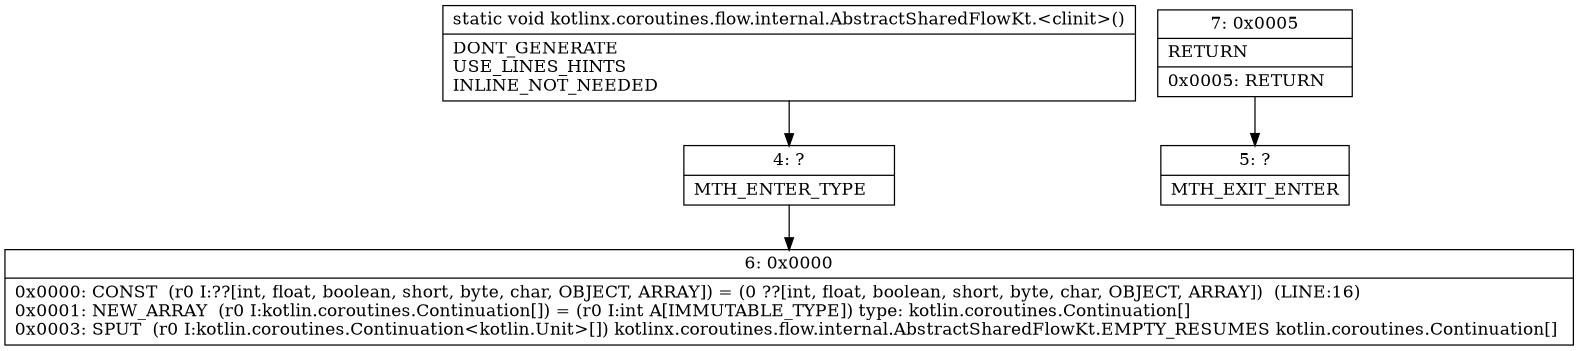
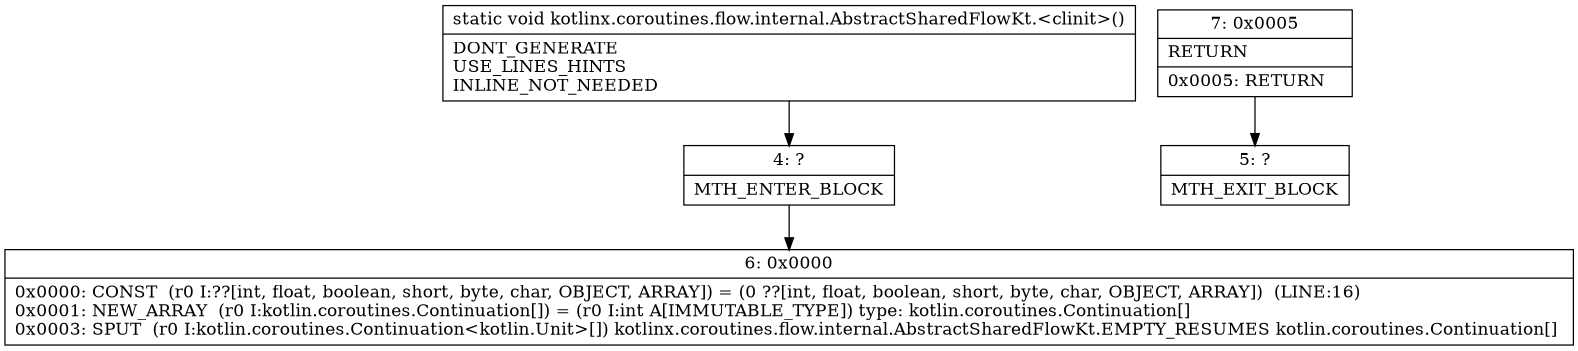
node "4: ?": text "MTH_ENTER_TYPE" -> "MTH_ENTER_BLOCK"
node "5: ?": text "MTH_EXIT_ENTER" -> "MTH_EXIT_BLOCK"
